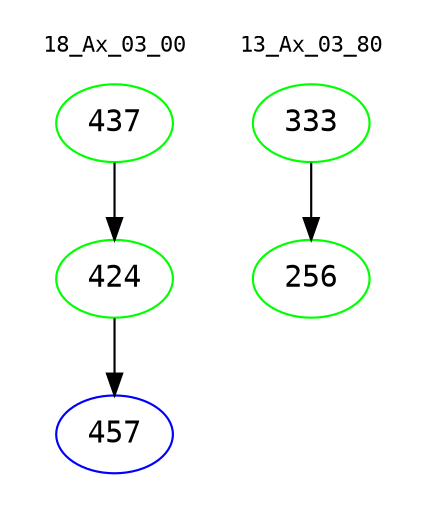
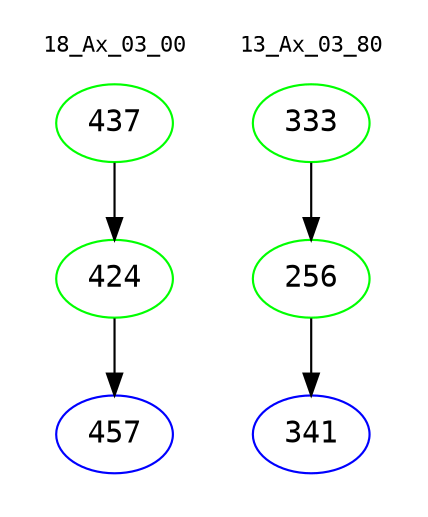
node "341": added
